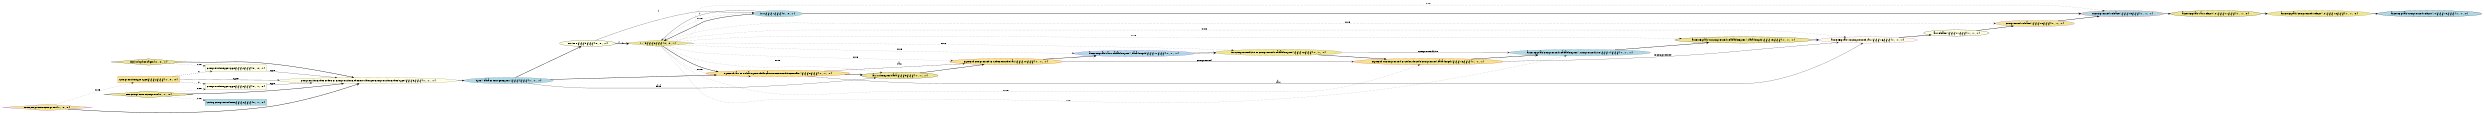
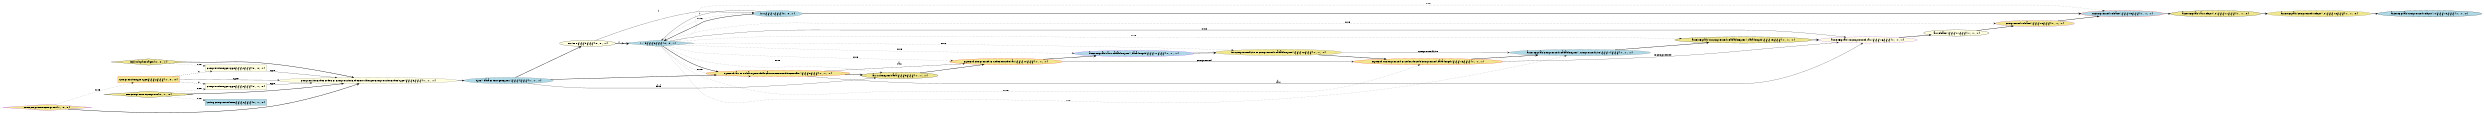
edge "i < 5@@@6@@@['0', '0', '1']" -> "assertEquals(uncompressed,raw)@@@16@@@['1', '1', '1']": style dotted -> solid
node "i < 5@@@6@@@['0', '0', '1']": fillcolor khaki -> lightblue
